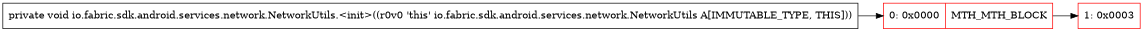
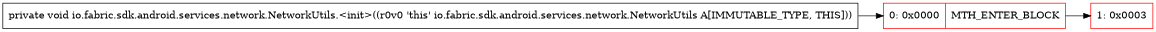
node "0: 0x0000": text "MTH_MTH_BLOCK" -> "MTH_ENTER_BLOCK"
